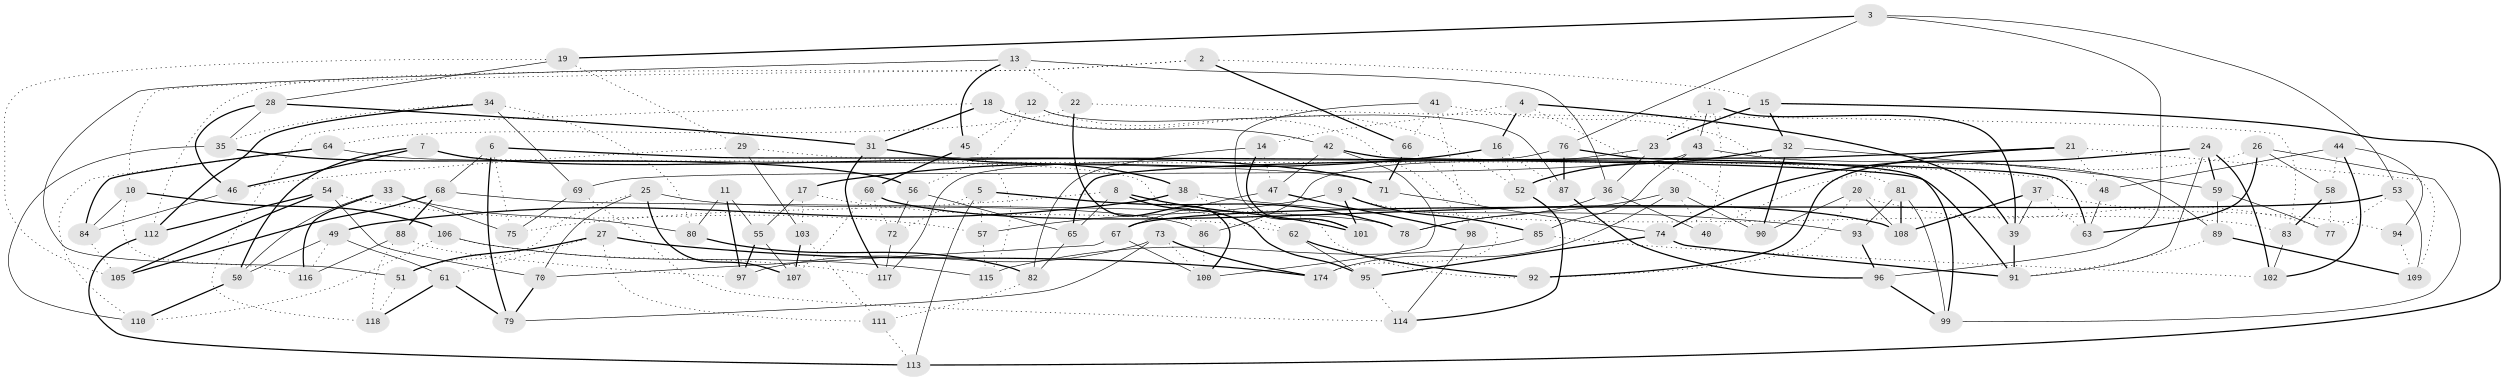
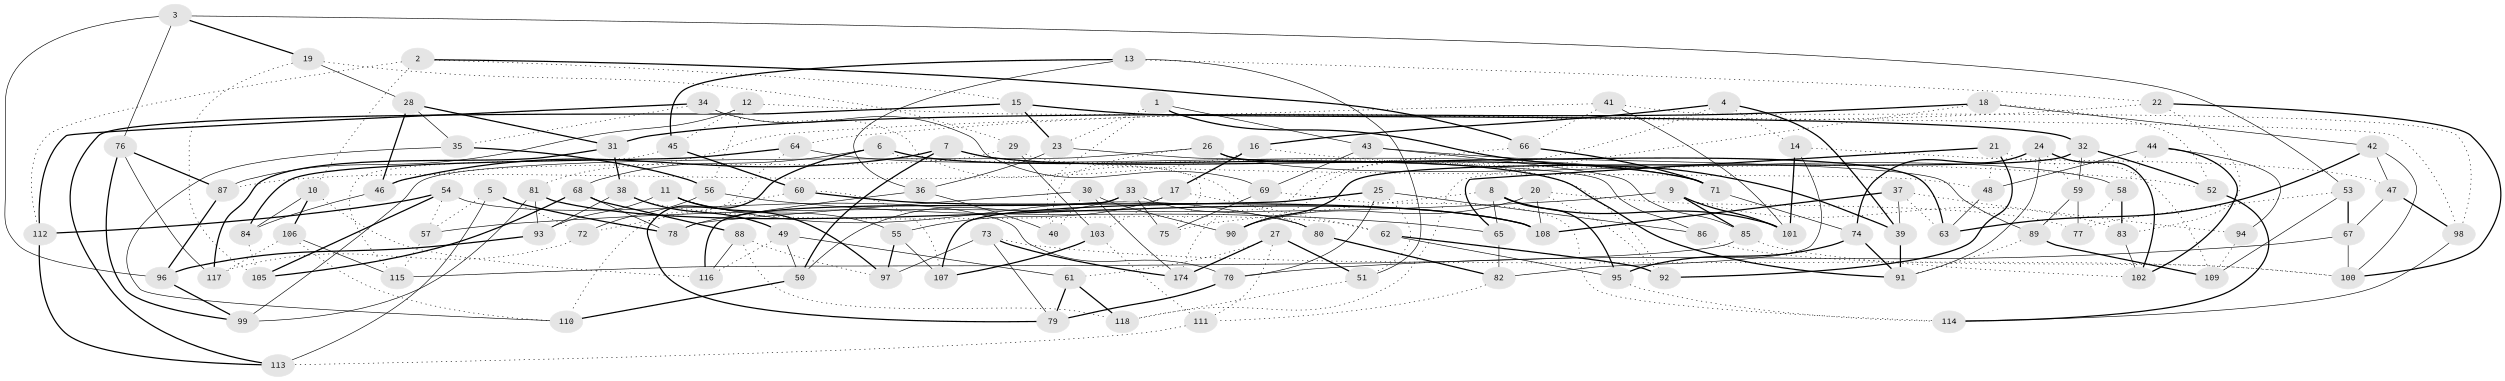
edge "24" -- "59": style bold -> dotted
edge "11" -- "93": added
edge "72" -- "117": style solid -> dotted
